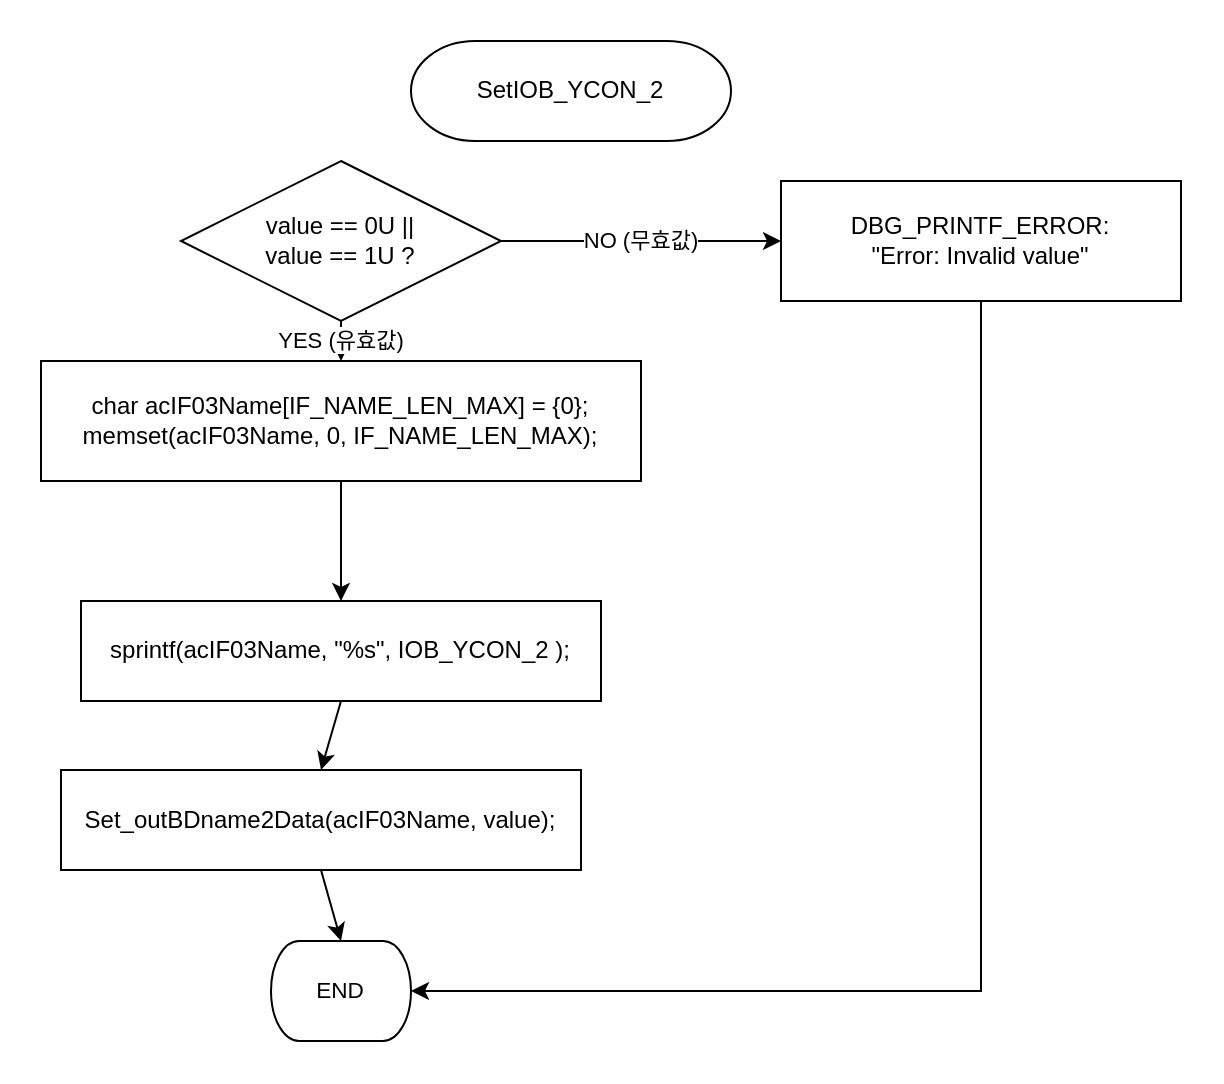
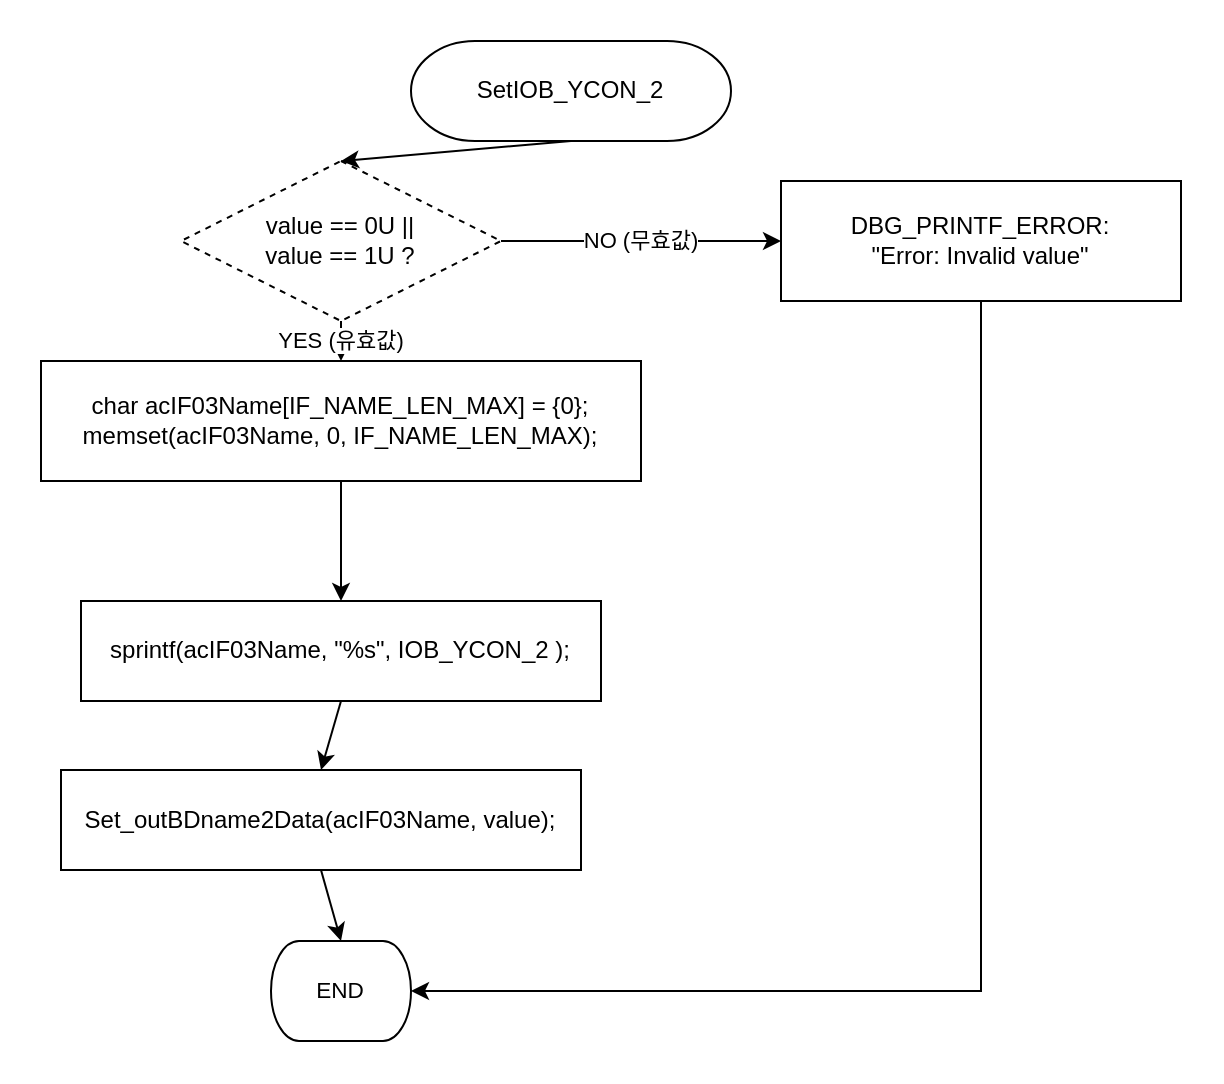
edge "SetIOB_YCON_2" -> "value == 0U || value == 1U ?": added
node "value == 0U || value == 1U ?": style solid -> dashed
edge "value == 0U || value == 1U ?" -> "char acIF03Name[IF_NAME_LEN_MAX] = {0}; memset(acIF03Name, 0, IF_NAME_LEN_MAX);": style dashed -> solid
